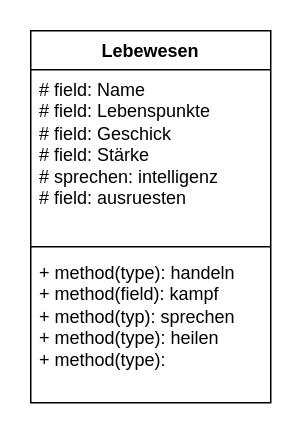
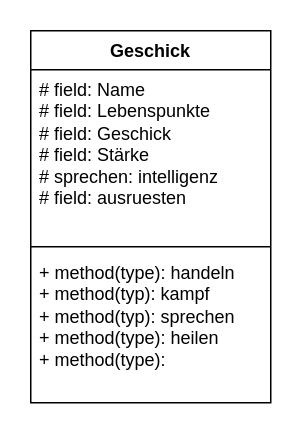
node "Lebewesen": label "Lebewesen" -> "Geschick"
node "+ method(type): handeln + method(field): kampf + method(typ): sprechen + method(type): heilen + method(type):": label "+ method(type): handeln + method(field): kampf + method(typ): sprechen + method(type): heilen + method(type):" -> "+ method(type): handeln + method(typ): kampf + method(typ): sprechen + method(type): heilen + method(type):"
